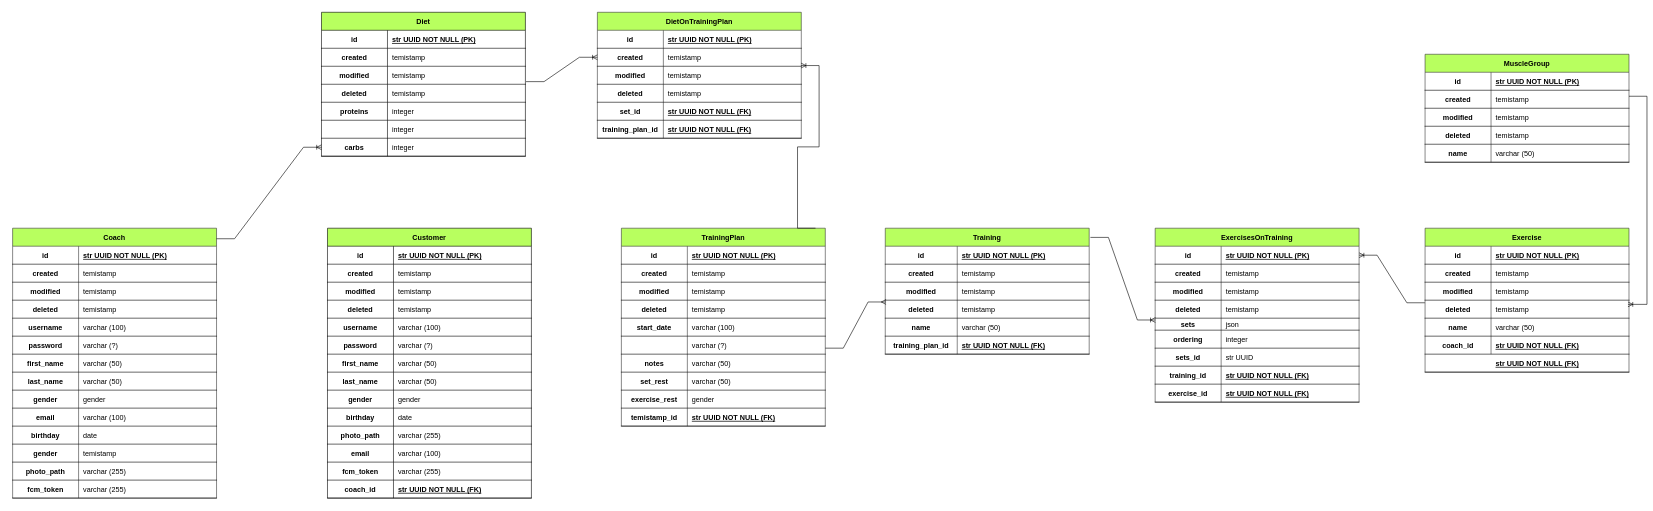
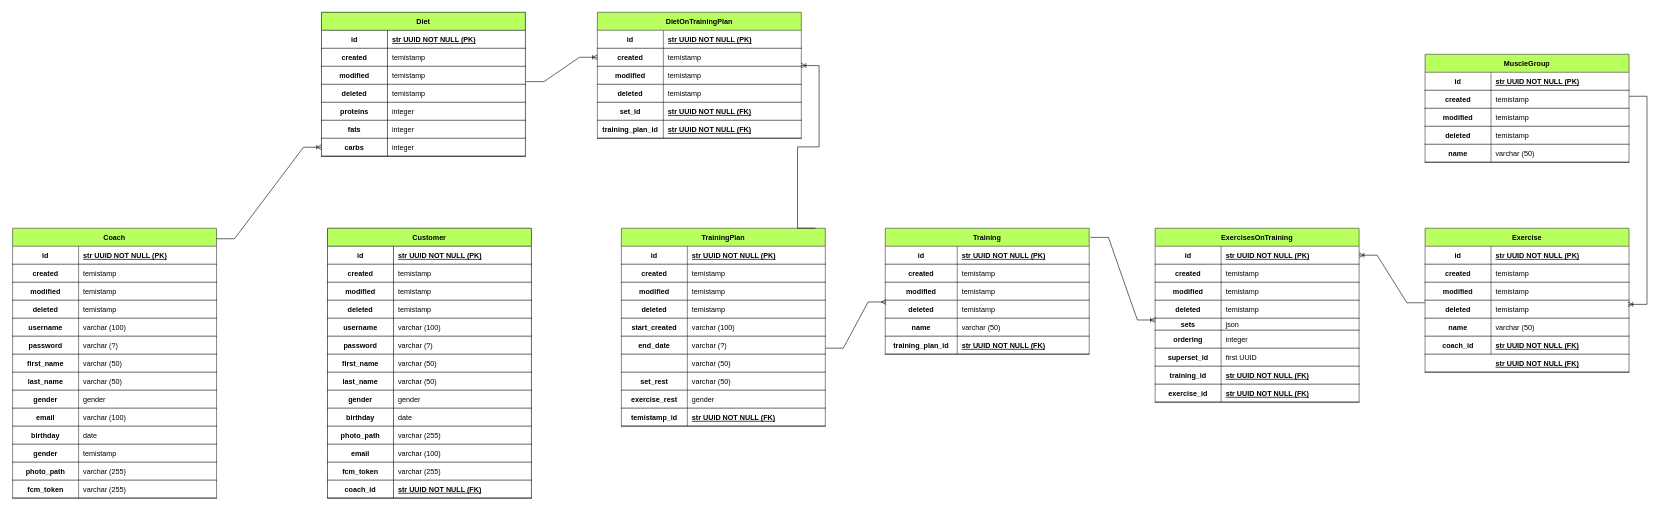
node "fats": added
node "start_date": label "start_date" -> "start_created"
node "end_date": added
node "sets_id": label "sets_id" -> "superset_id"
node "str UUID": label "str UUID" -> "first UUID"
node "notes": removed
